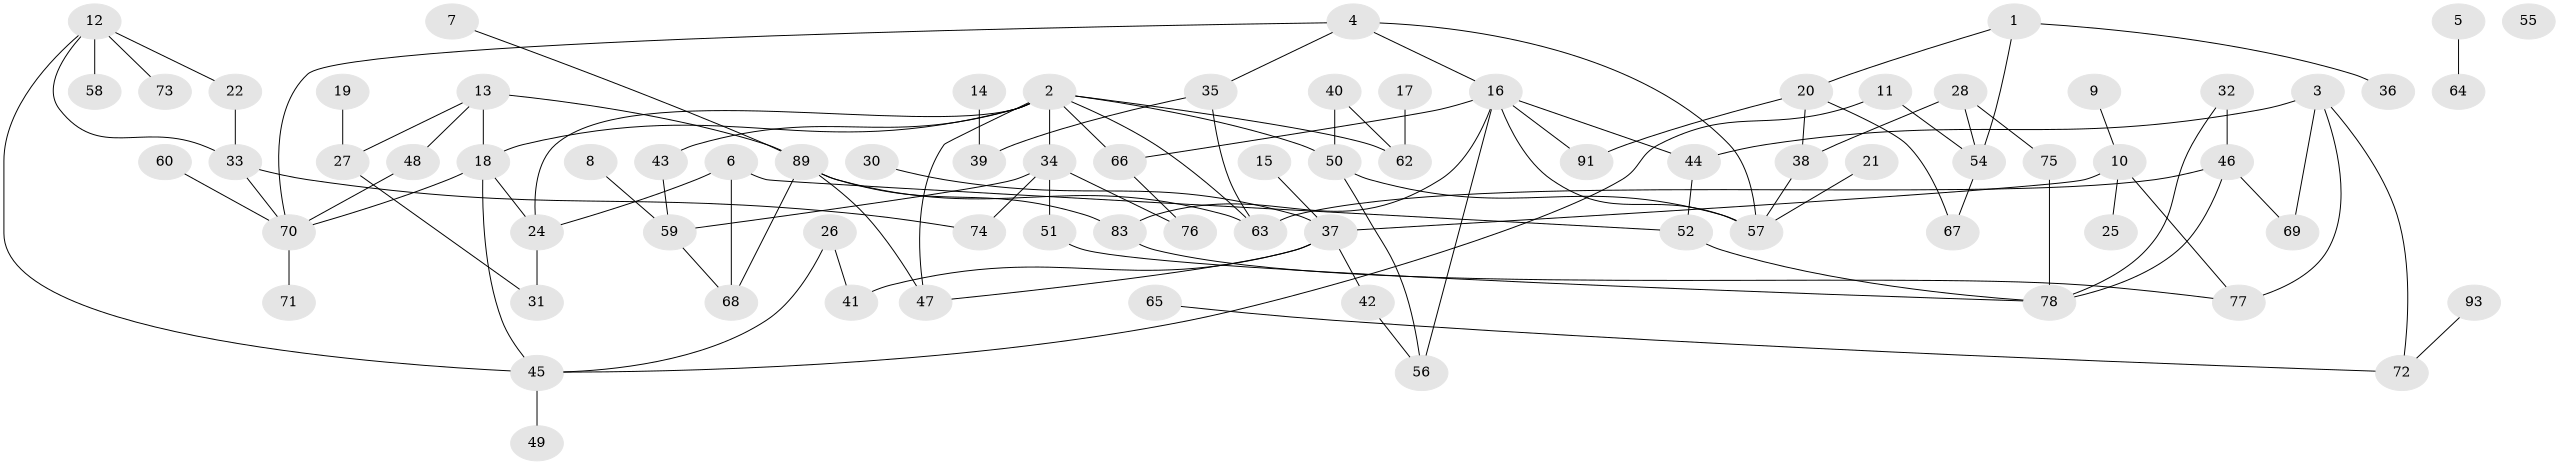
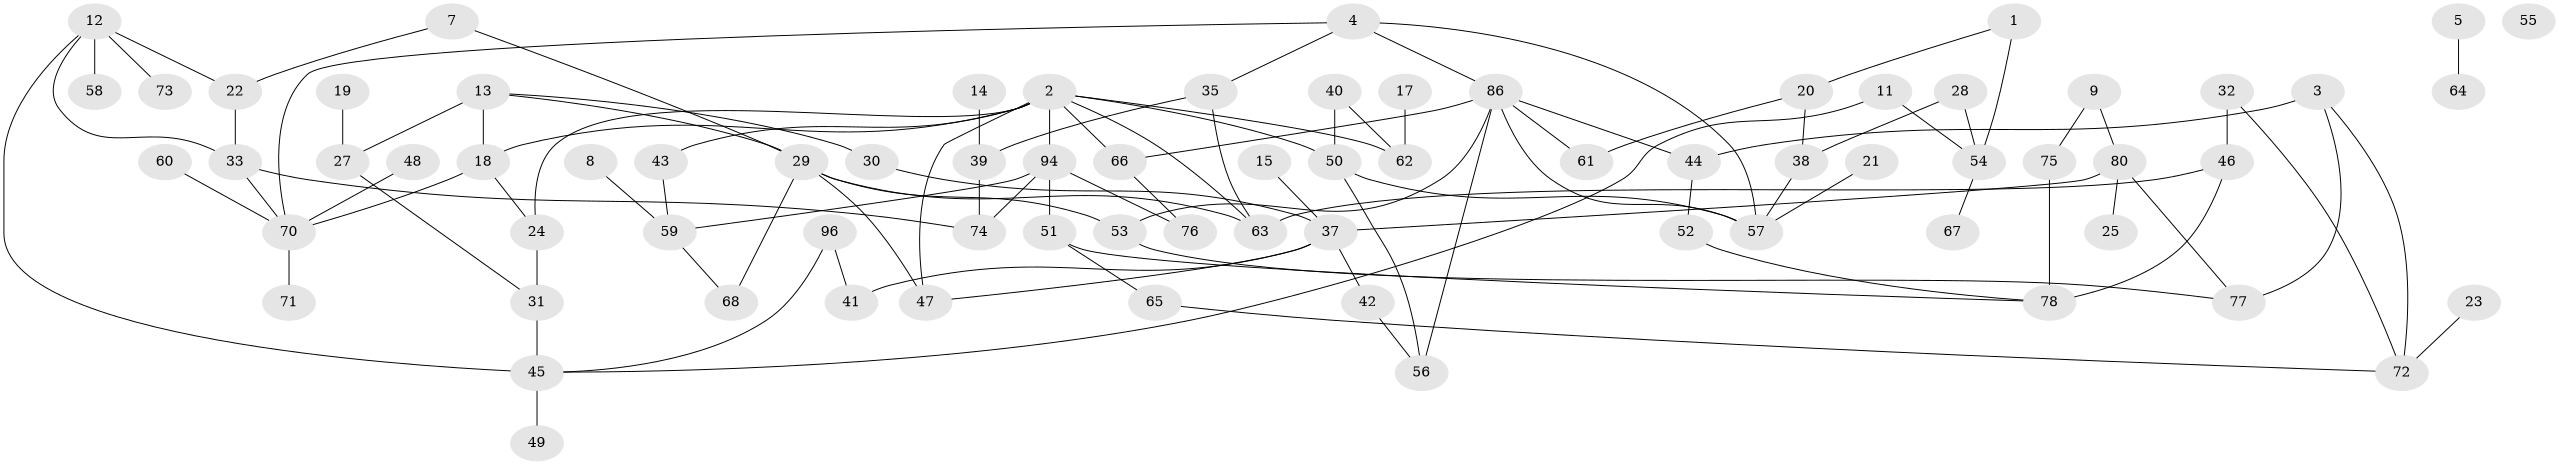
edge "7" -- "22": added
node "16": label "16" -> "86"
node "36": removed
edge "28" -- "75": now "9" -- "75"
edge "13" -- "48": now "13" -- "30"
edge "20" -- "67": removed
node "6": removed
node "89": label "89" -> "29"
node "34": label "34" -> "94"
node "91": label "91" -> "61"
node "10": label "10" -> "80"
edge "39" -- "74": added
edge "32" -- "78": now "32" -- "72"
node "26": label "26" -> "96"
node "83": label "83" -> "53"
node "69": removed
edge "51" -- "65": added
edge "18" -- "45": now "31" -- "45"
node "93": label "93" -> "23"
